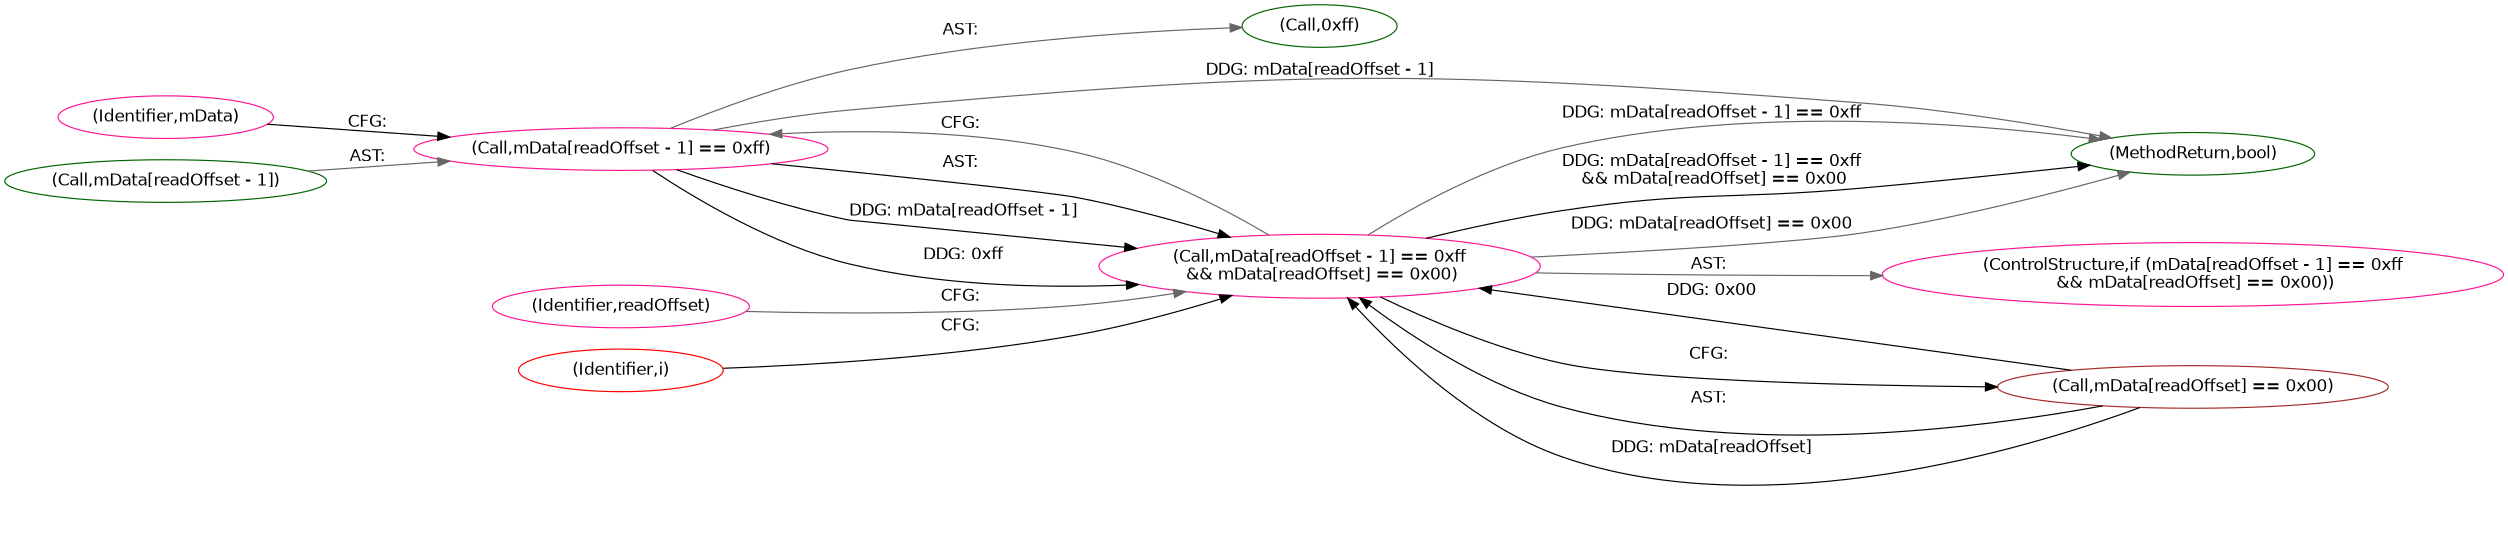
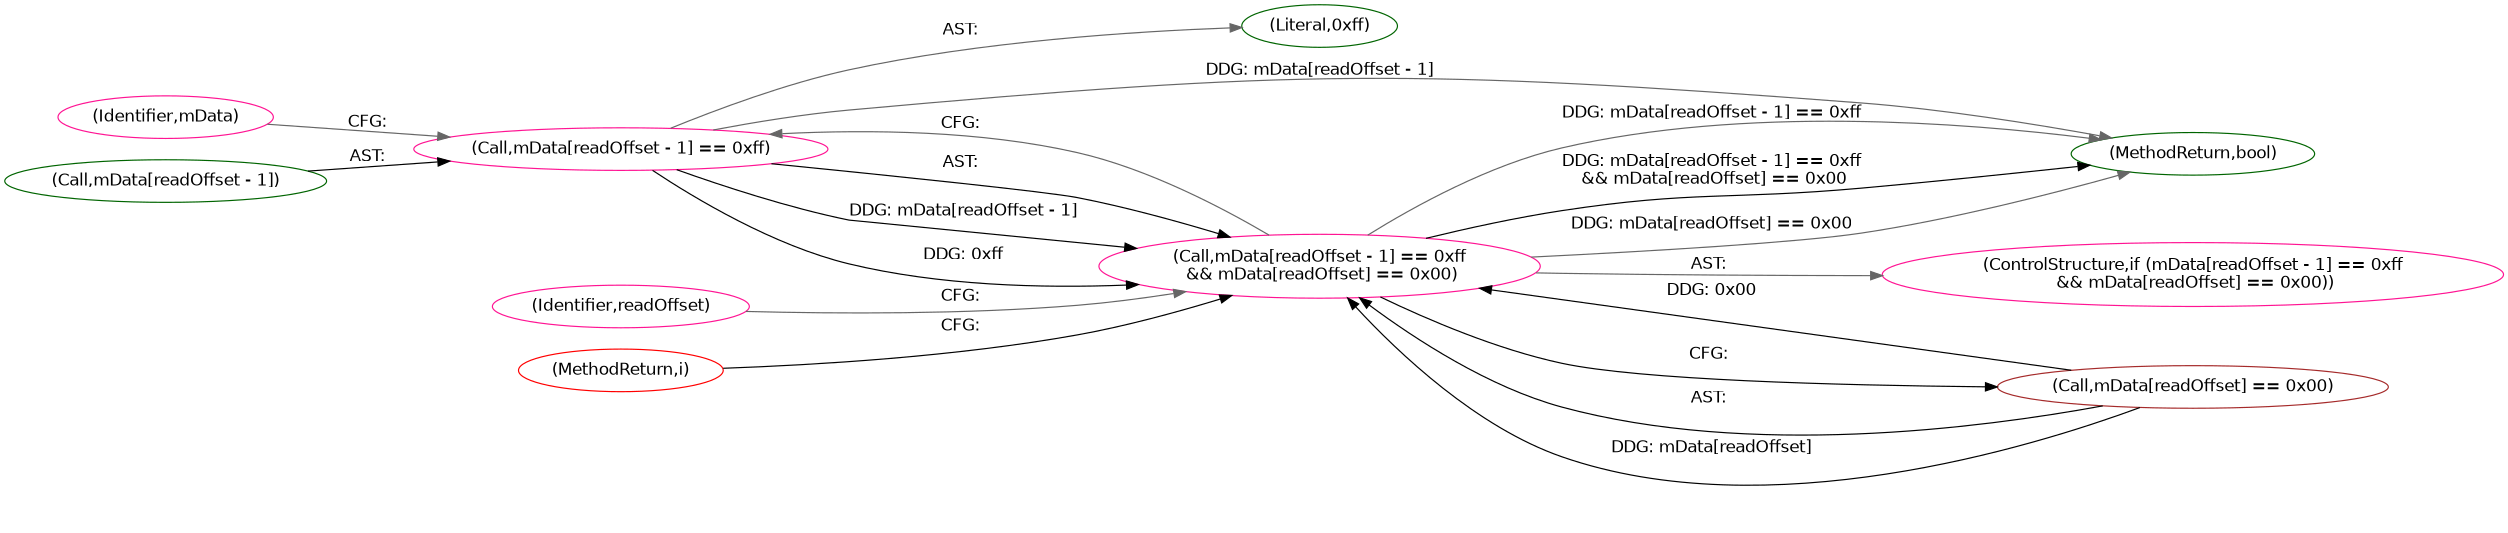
node "(Call,0xff)": label "(Call,0xff)" -> "(Literal,0xff)"
edge "(Identifier,mData)" -> "(Call,mData[readOffset - 1] == 0xff)": color black -> gray40
edge "(Call,mData[readOffset - 1])" -> "(Call,mData[readOffset - 1] == 0xff)": color gray40 -> black
node "(Identifier,i)": label "(Identifier,i)" -> "(MethodReturn,i)"
